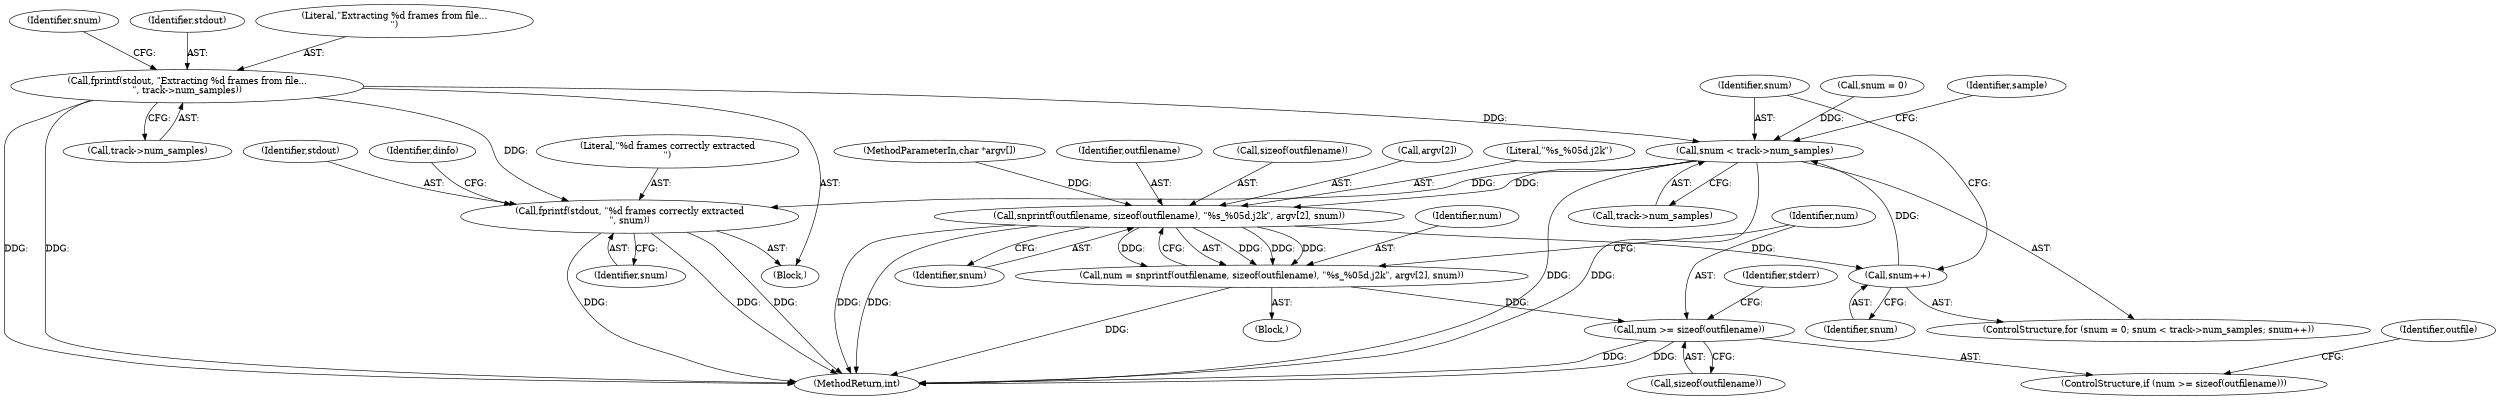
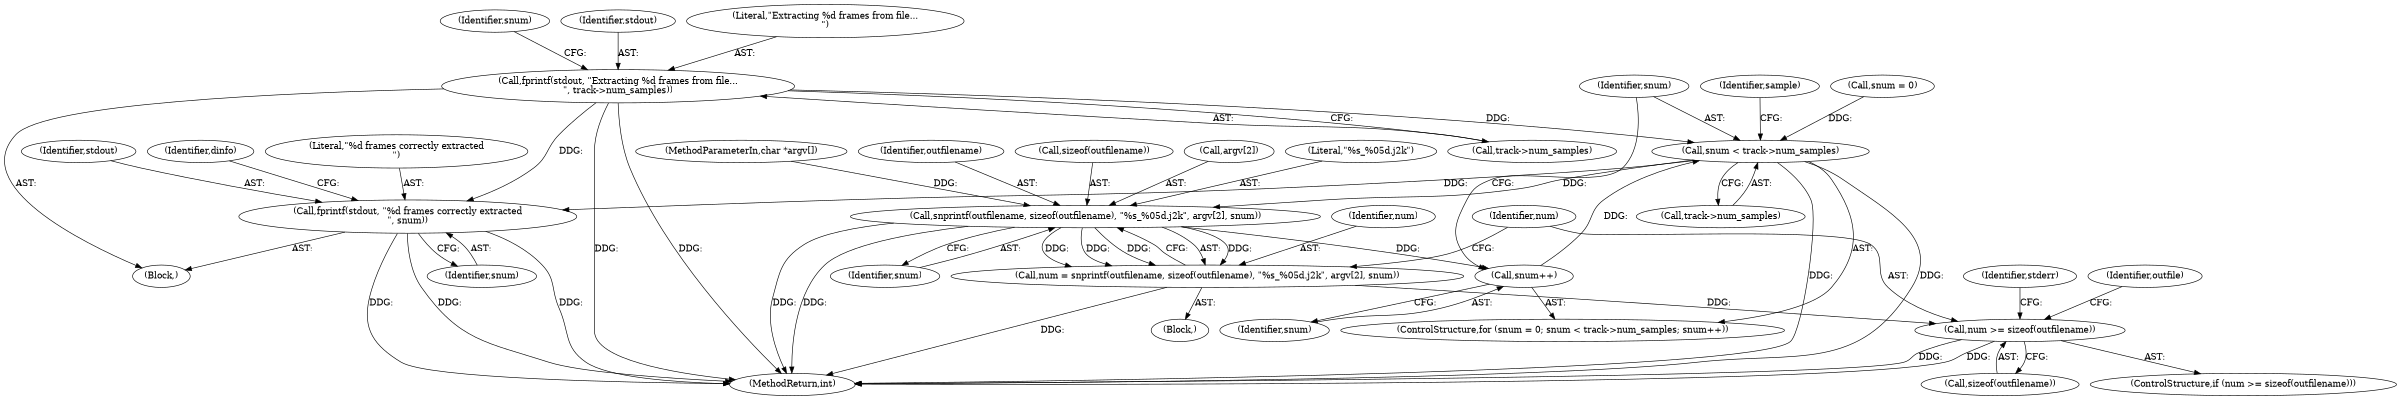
edge "(Identifier,outfile)" -> "(ControlStructure,if (num >= sizeof(outfilename)))": now "(Identifier,outfile)" -> "(Call,num >= sizeof(outfilename))"
